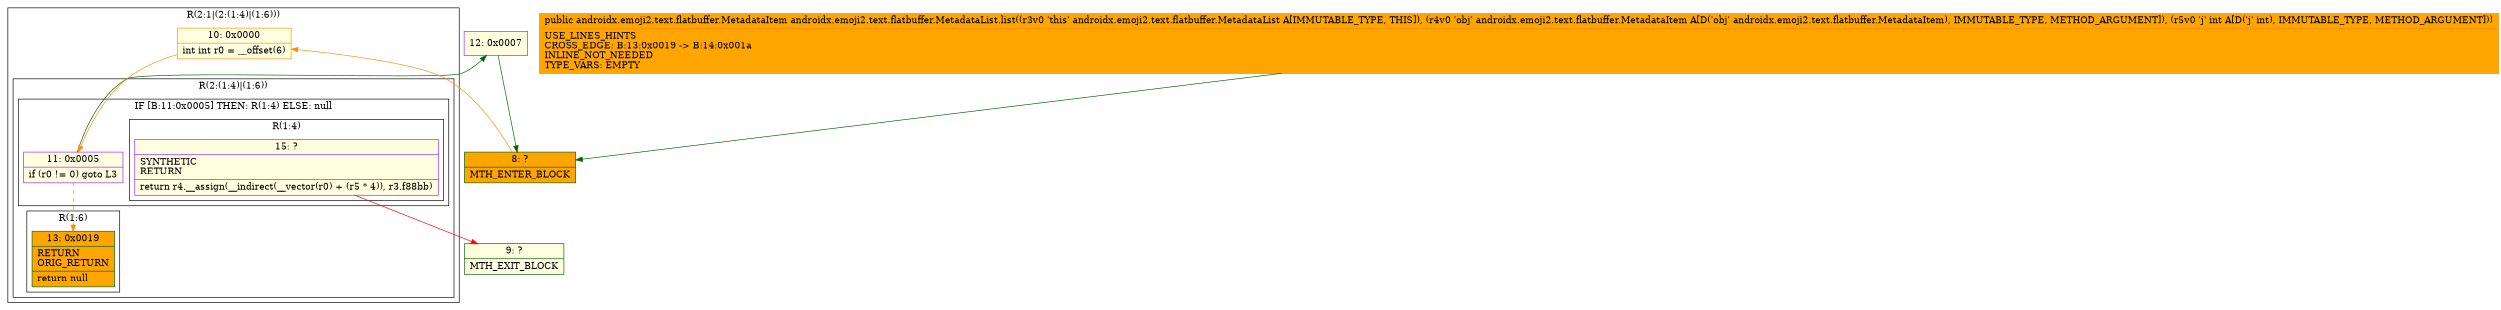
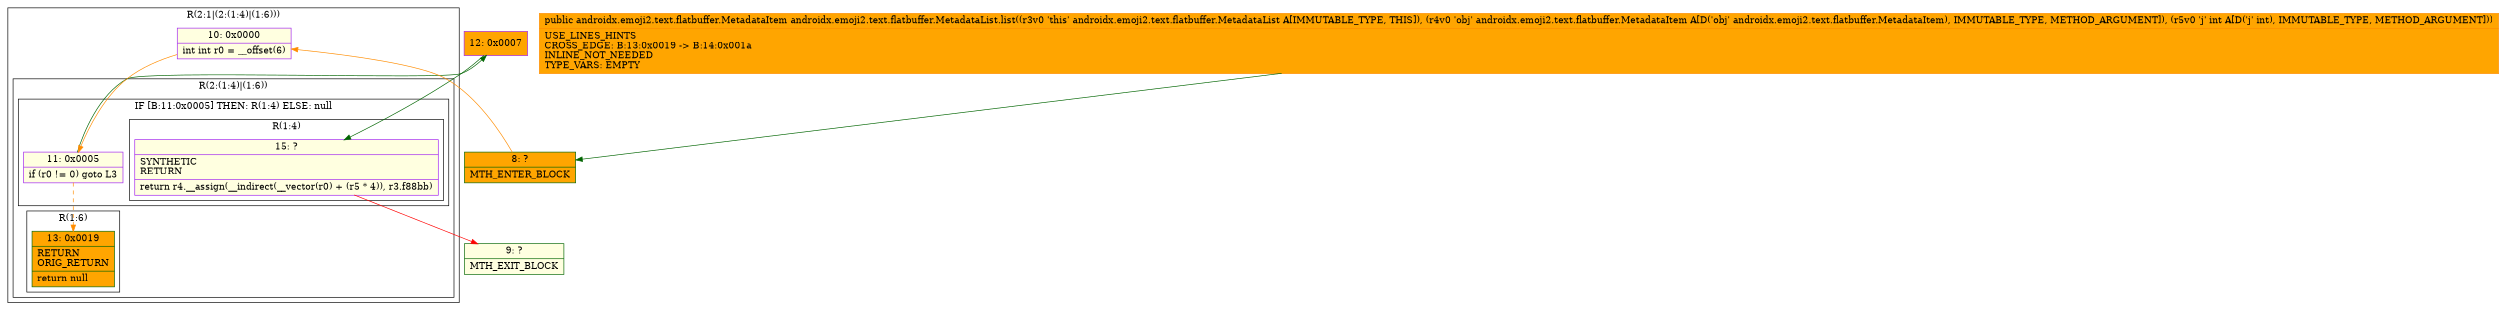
node "10: 0x0000": color darkorange -> purple
node "12: 0x0007": fillcolor lightyellow -> orange
edge "12: 0x0007" -> "8: ?": now "12: 0x0007" -> "15: ?"
